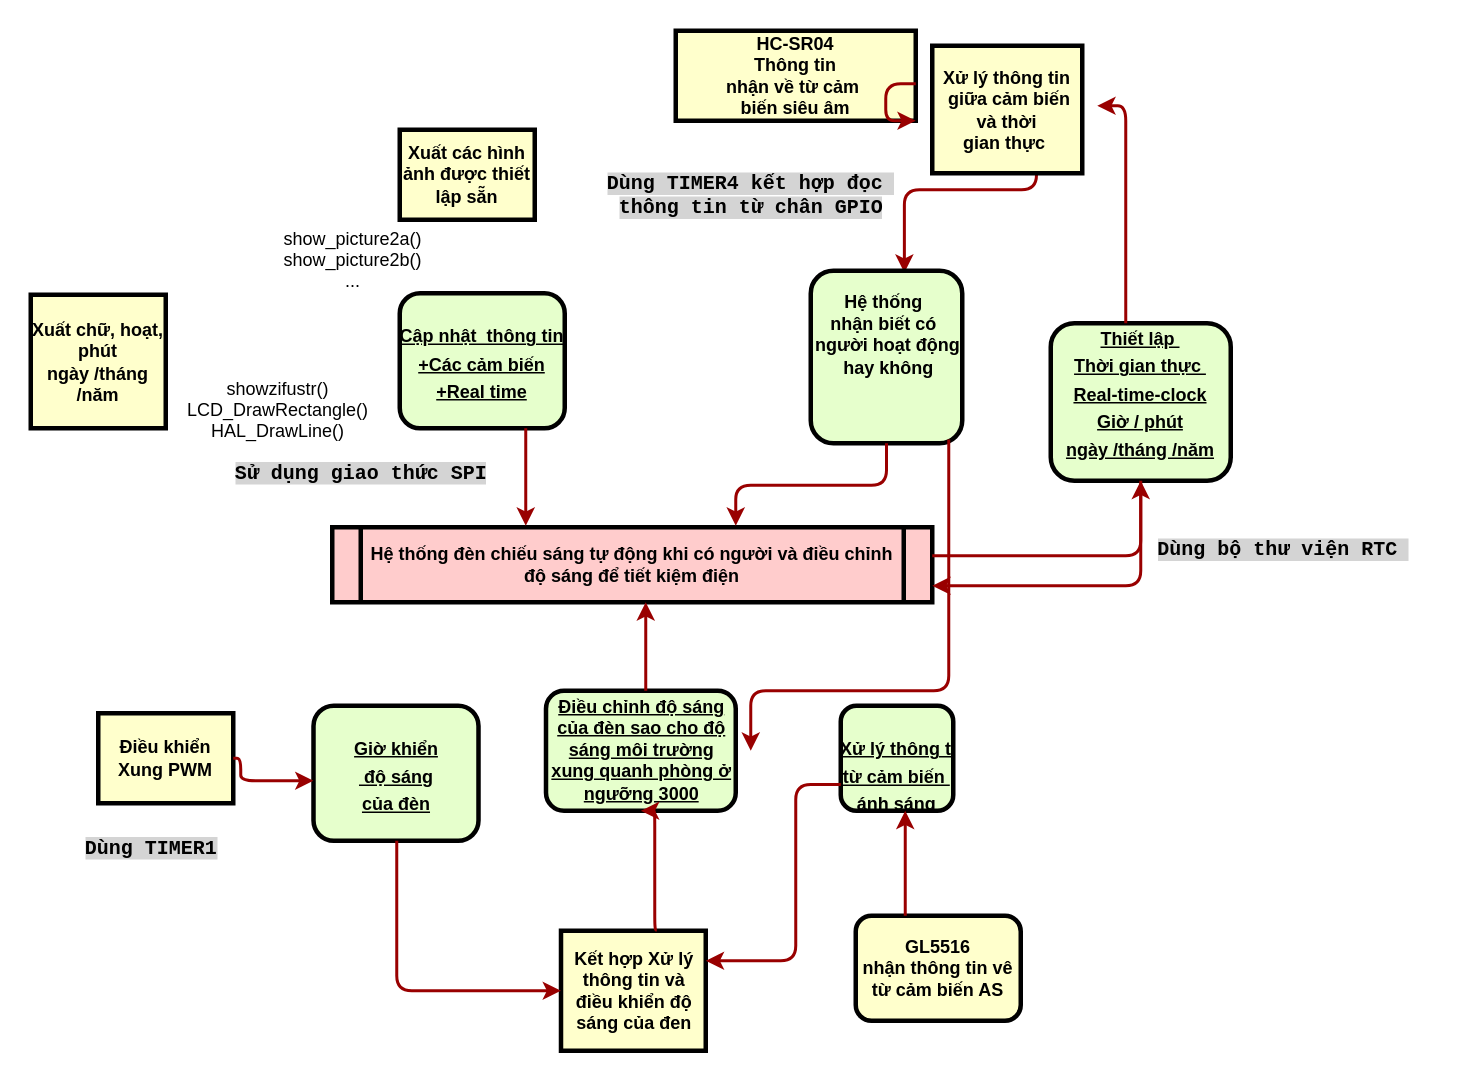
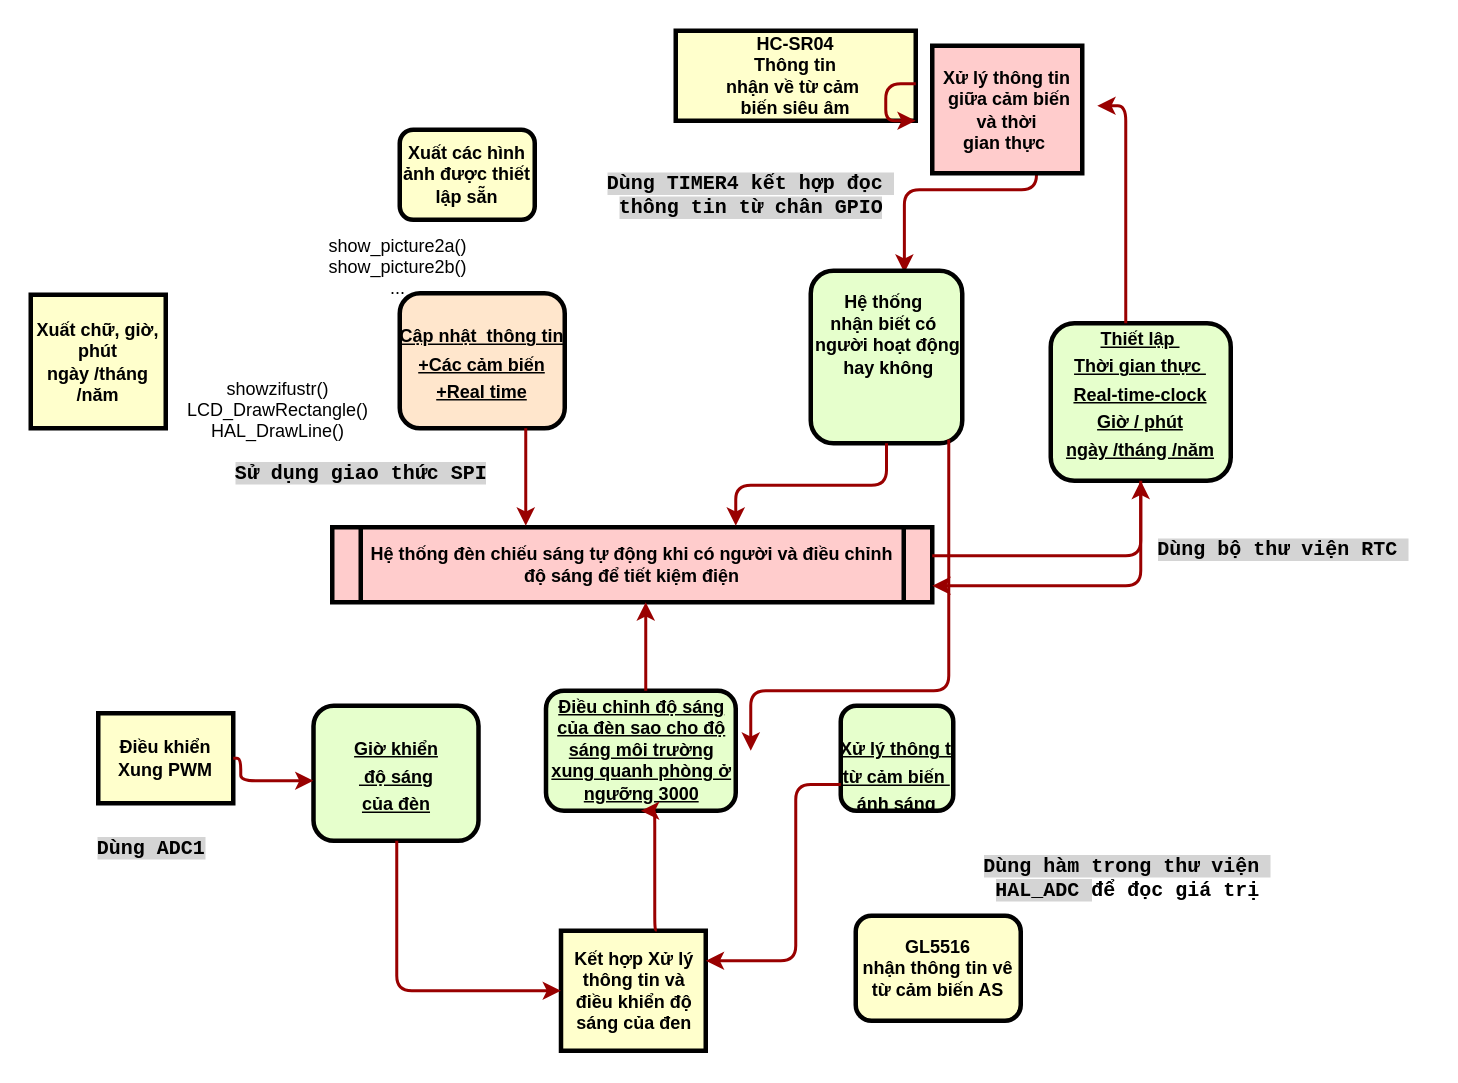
node "Xử lý thông tin giữa cảm biến và thời gian thực": fillcolor #ffffcc -> #ffcccc
node "Xuất các hình ảnh được thiết lập sẵn": shape rectangle -> rounded rectangle
node "show_picture2a() show_picture2b() ...": moved (353, 241) -> (398, 248)
node "Cập nhật thông tin +Các cảm biến +Real time": fillcolor #e6ffcc -> #ffe6cc
node "Xuất chữ, hoạt, phút ngày /tháng /năm": label "Xuất chữ, hoạt, phút ngày /tháng /năm" -> "Xuất chữ, giờ, phút ngày /tháng /năm"
node "Dùng TIMER1": label "Dùng TIMER1" -> "Dùng ADC1"
edge "GL5516 nhận thông tin vê từ cảm biến AS" -> "Xử lý thông tin từ cảm biến ánh sáng": removed
node "Dùng hàm trong thư viện HAL_ADC để đọc giá trị": added
